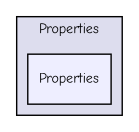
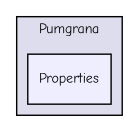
cluster "Properties": label "Properties" -> "Pumgrana"
